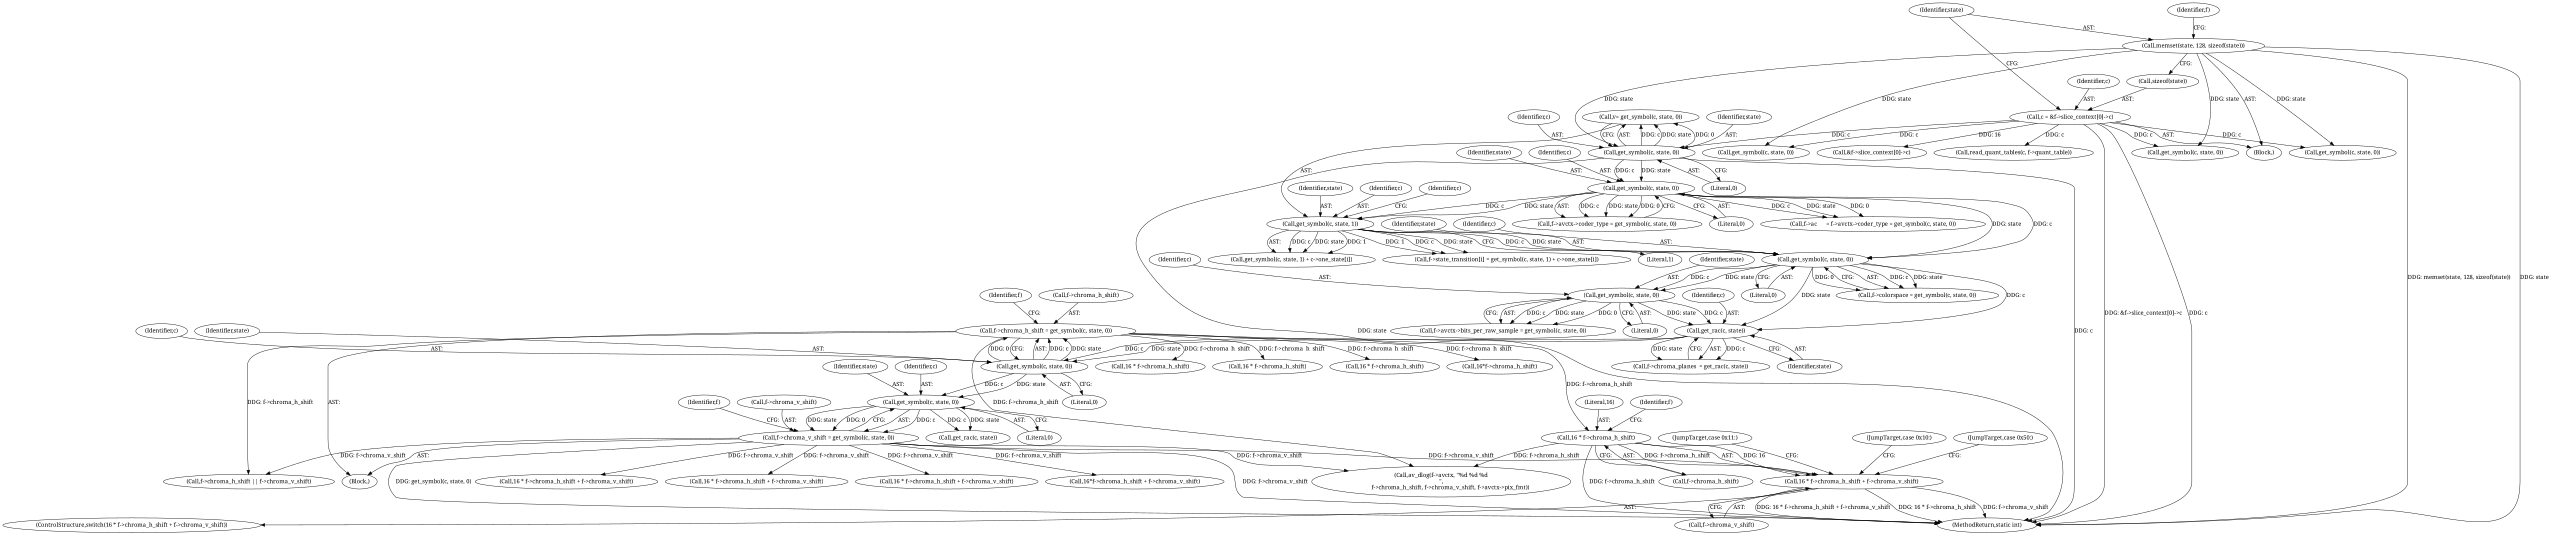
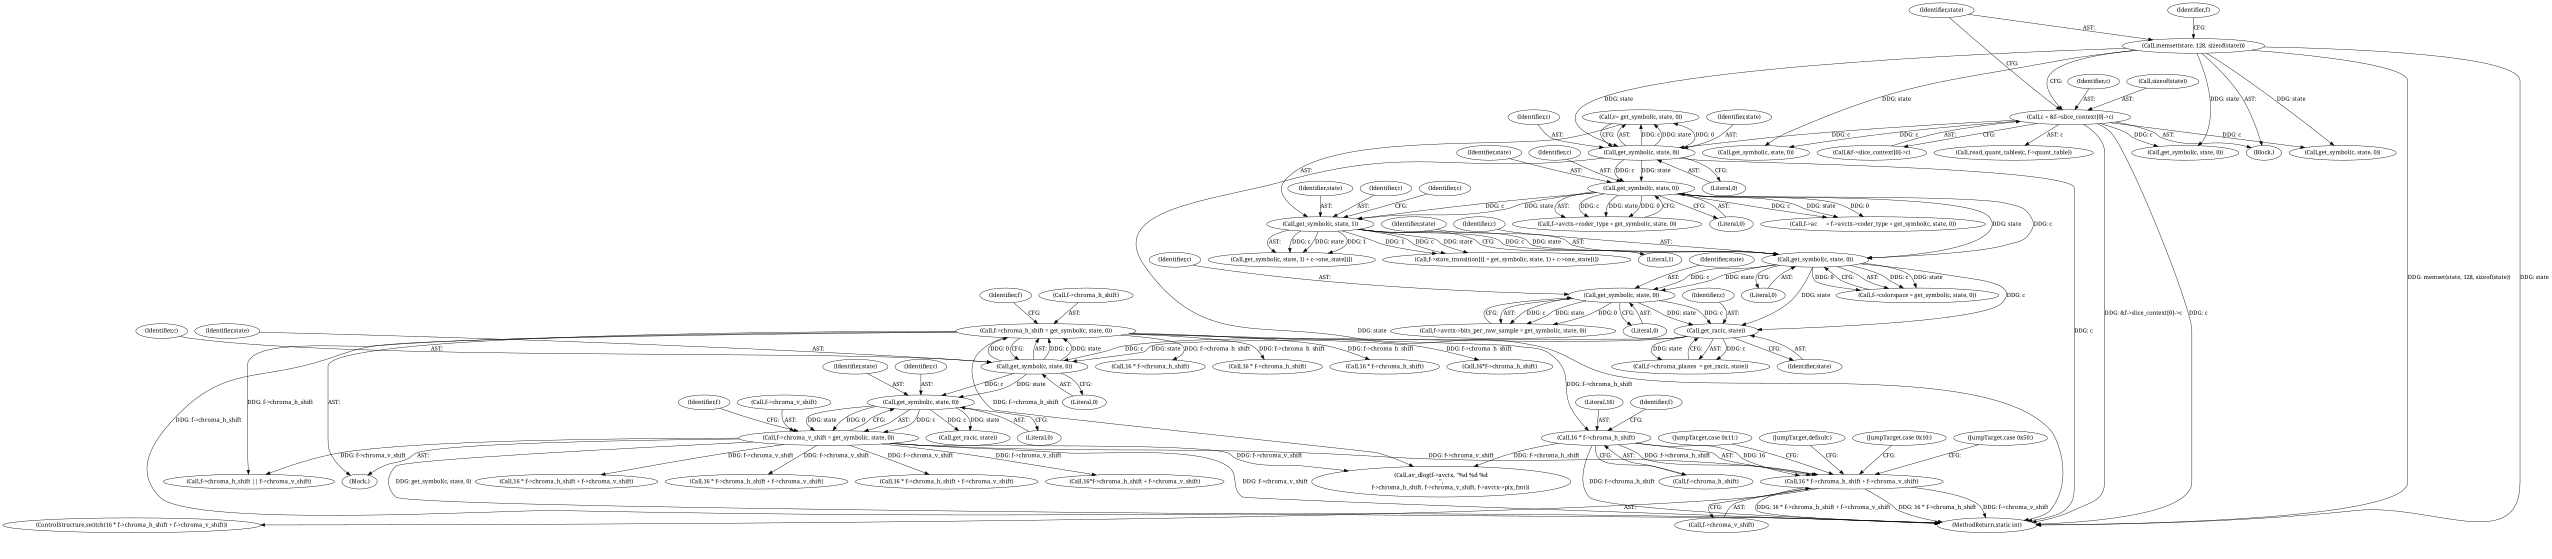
edge "(Call,memset(state, 128, sizeof(state)))" -> "(Call,sizeof(state))": now "(Call,memset(state, 128, sizeof(state)))" -> "(Call,c = &f->slice_context[0]->c)"
edge "(Call,&f->slice_context[0]->c)" -> "(Call,c = &f->slice_context[0]->c)": added, label "AST:"
edge "(Call,c = &f->slice_context[0]->c)" -> "(Call,&f->slice_context[0]->c)": label "DDG: 16" -> "CFG: "
edge "(Call,c = &f->slice_context[0]->c)" -> "(Call,read_quant_tables(c, f->quant_table))": label "DDG: c" -> "AST: c"
node "(JumpTarget,default:)": added
edge "(Call,f->chroma_h_shift = get_symbol(c, state, 0))" -> "(MethodReturn,static int)": added, label "DDG: f->chroma_h_shift"
